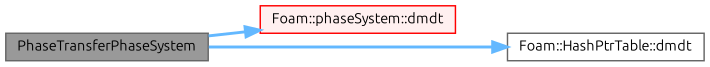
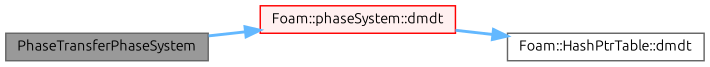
edge "PhaseTransferPhaseSystem" -> "Foam::HashPtrTable::dmdt": now "Foam::phaseSystem::dmdt" -> "Foam::HashPtrTable::dmdt"
